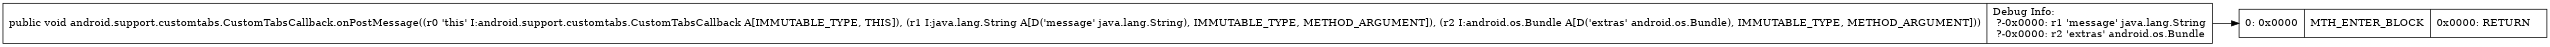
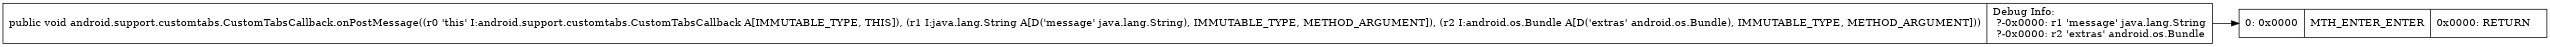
node "0: 0x0000": text "MTH_ENTER_BLOCK" -> "MTH_ENTER_ENTER"
